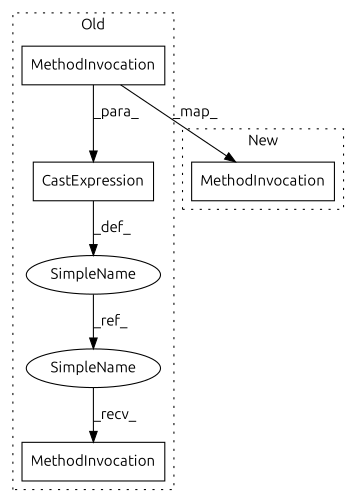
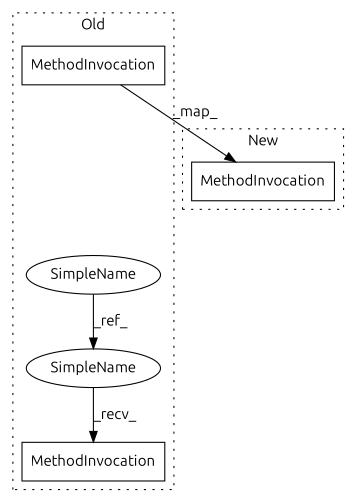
node "CastExpression": removed
